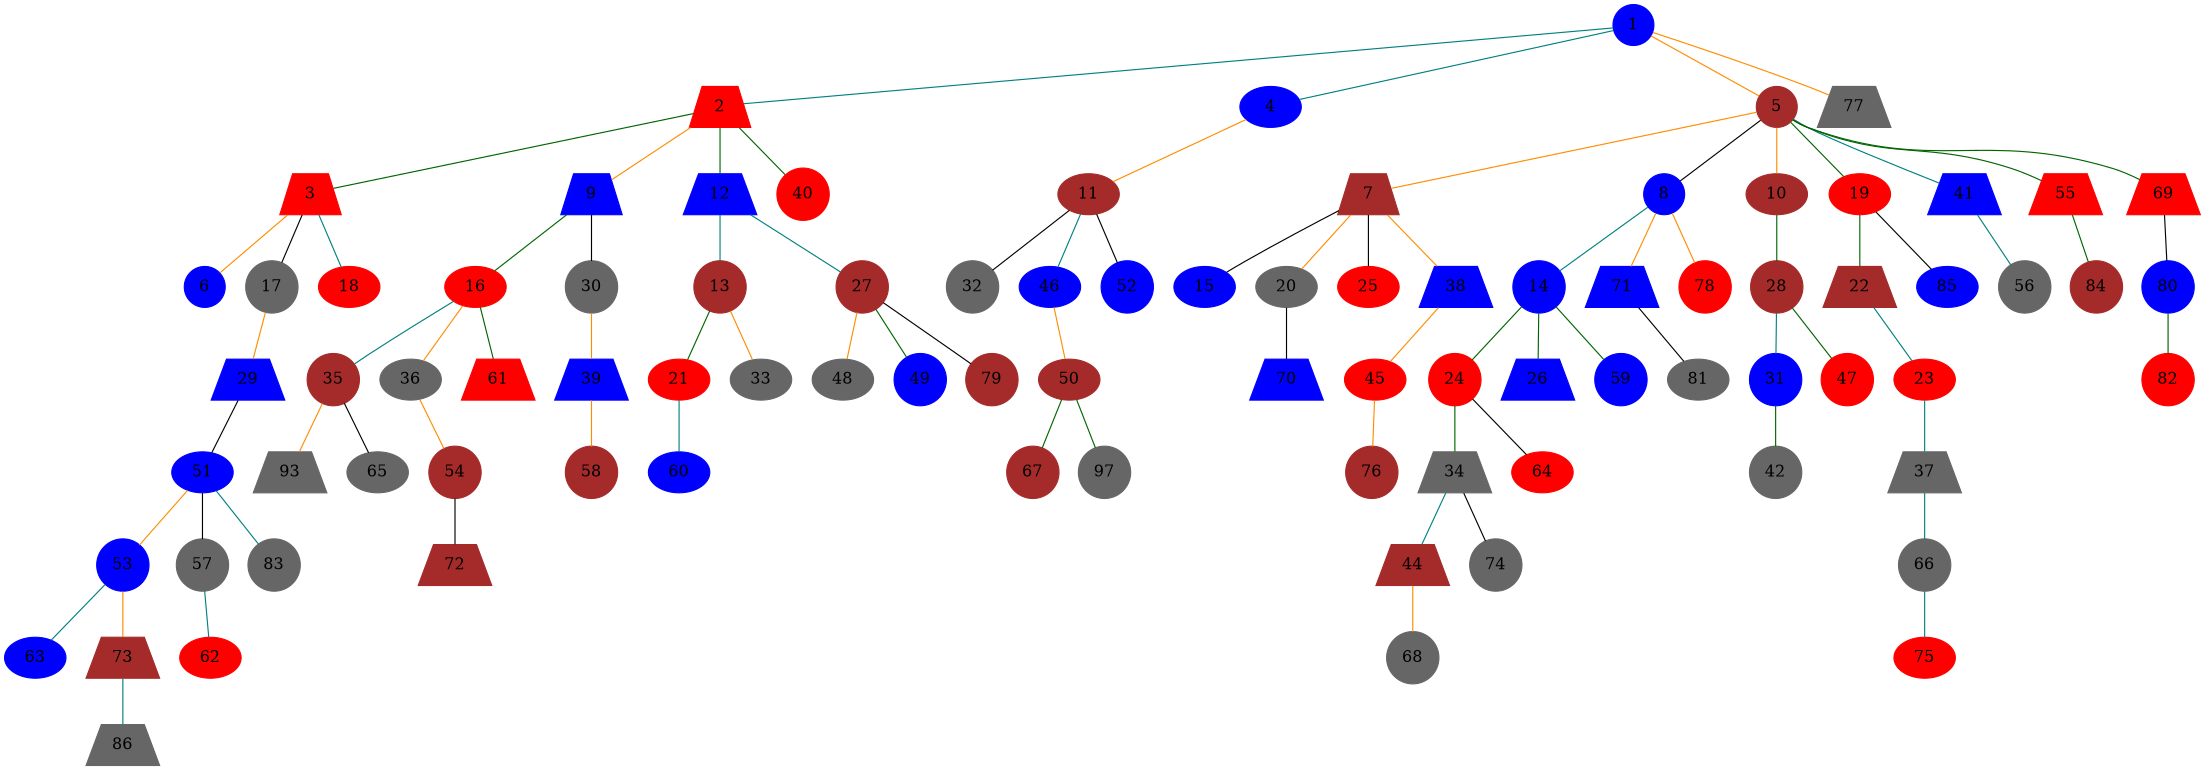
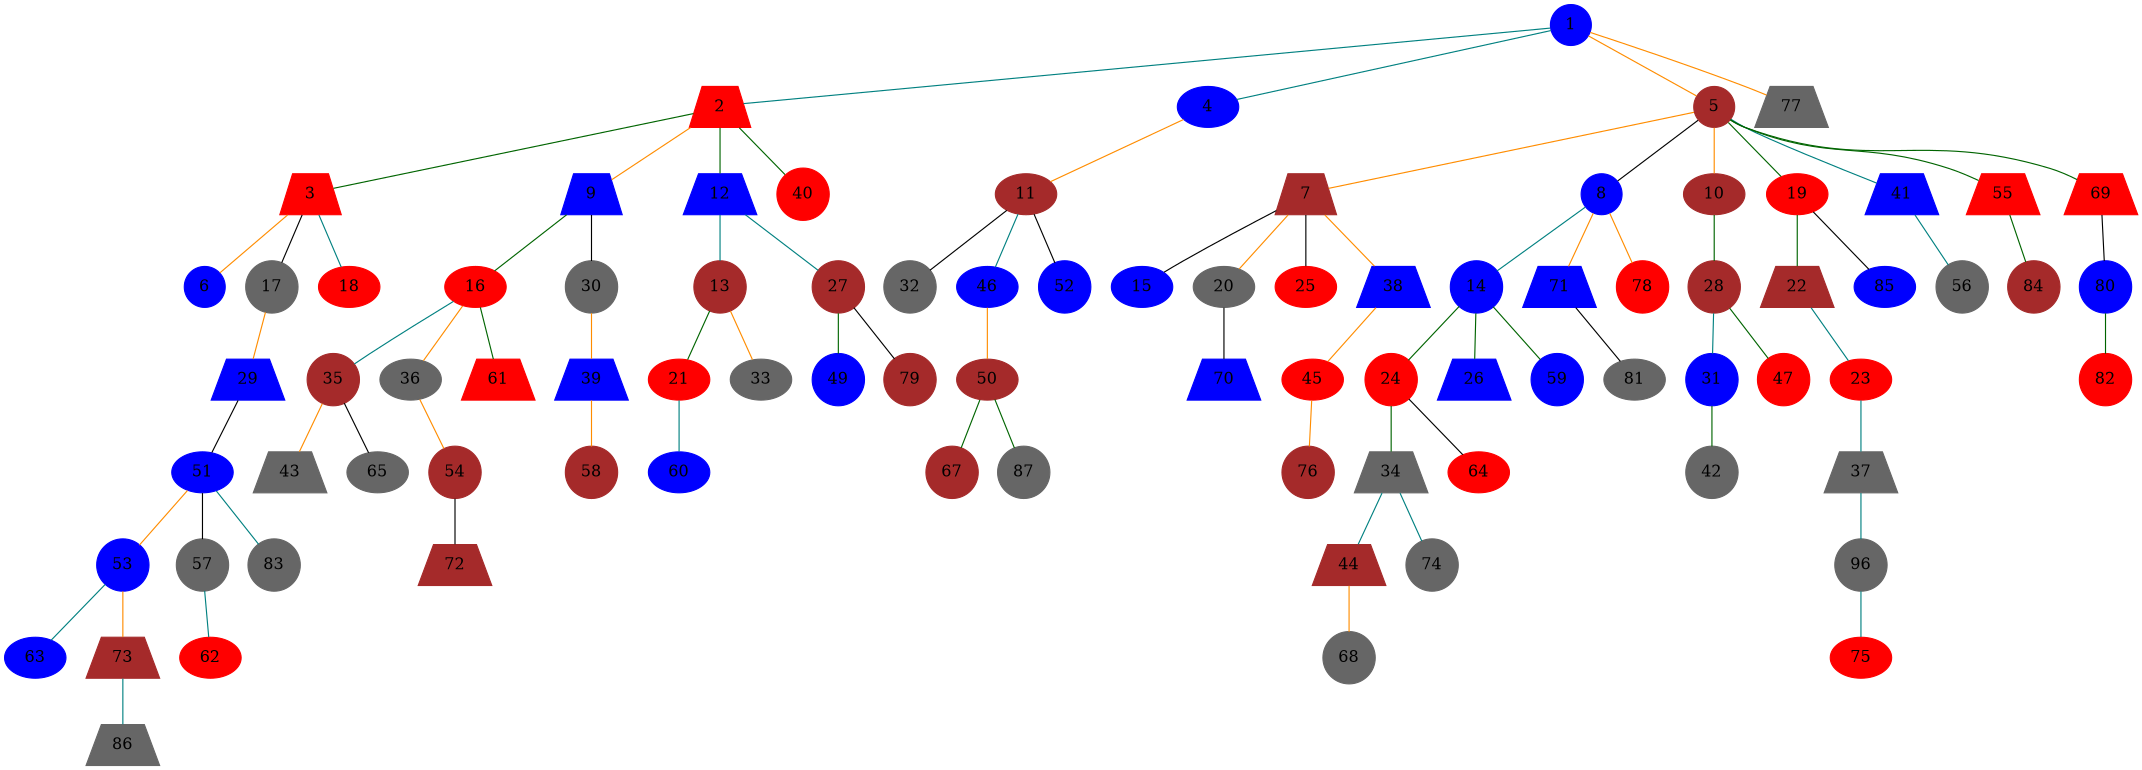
node "48": removed
node "93": label "93" -> "43"
node "97": label "97" -> "87"
edge "34" -- "74": color black -> teal
node "66": label "66" -> "96"
